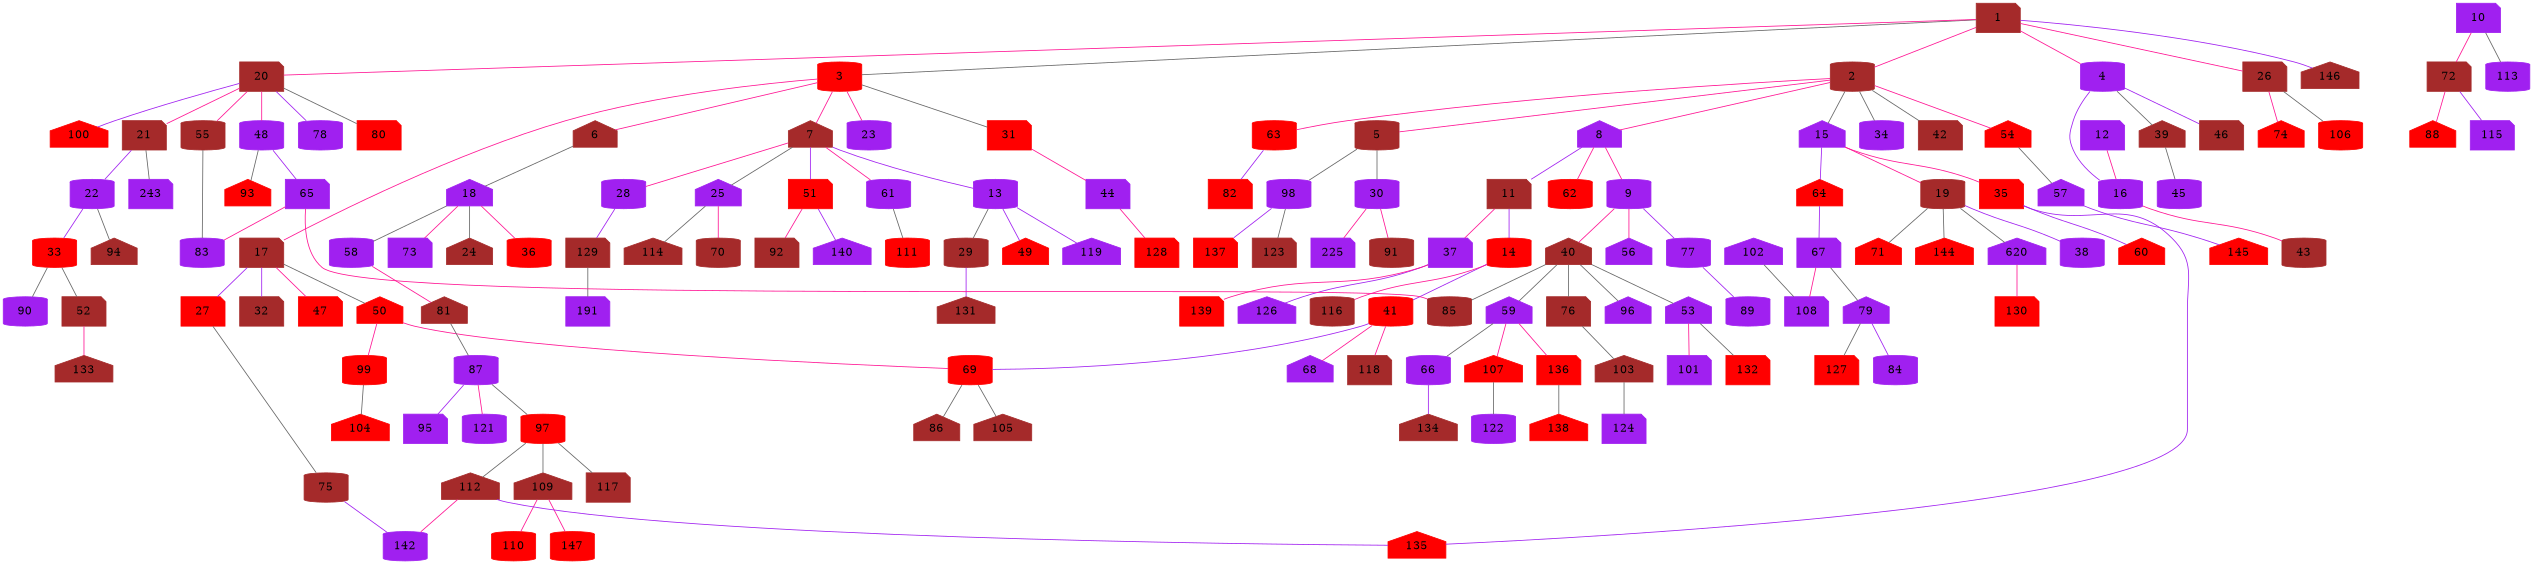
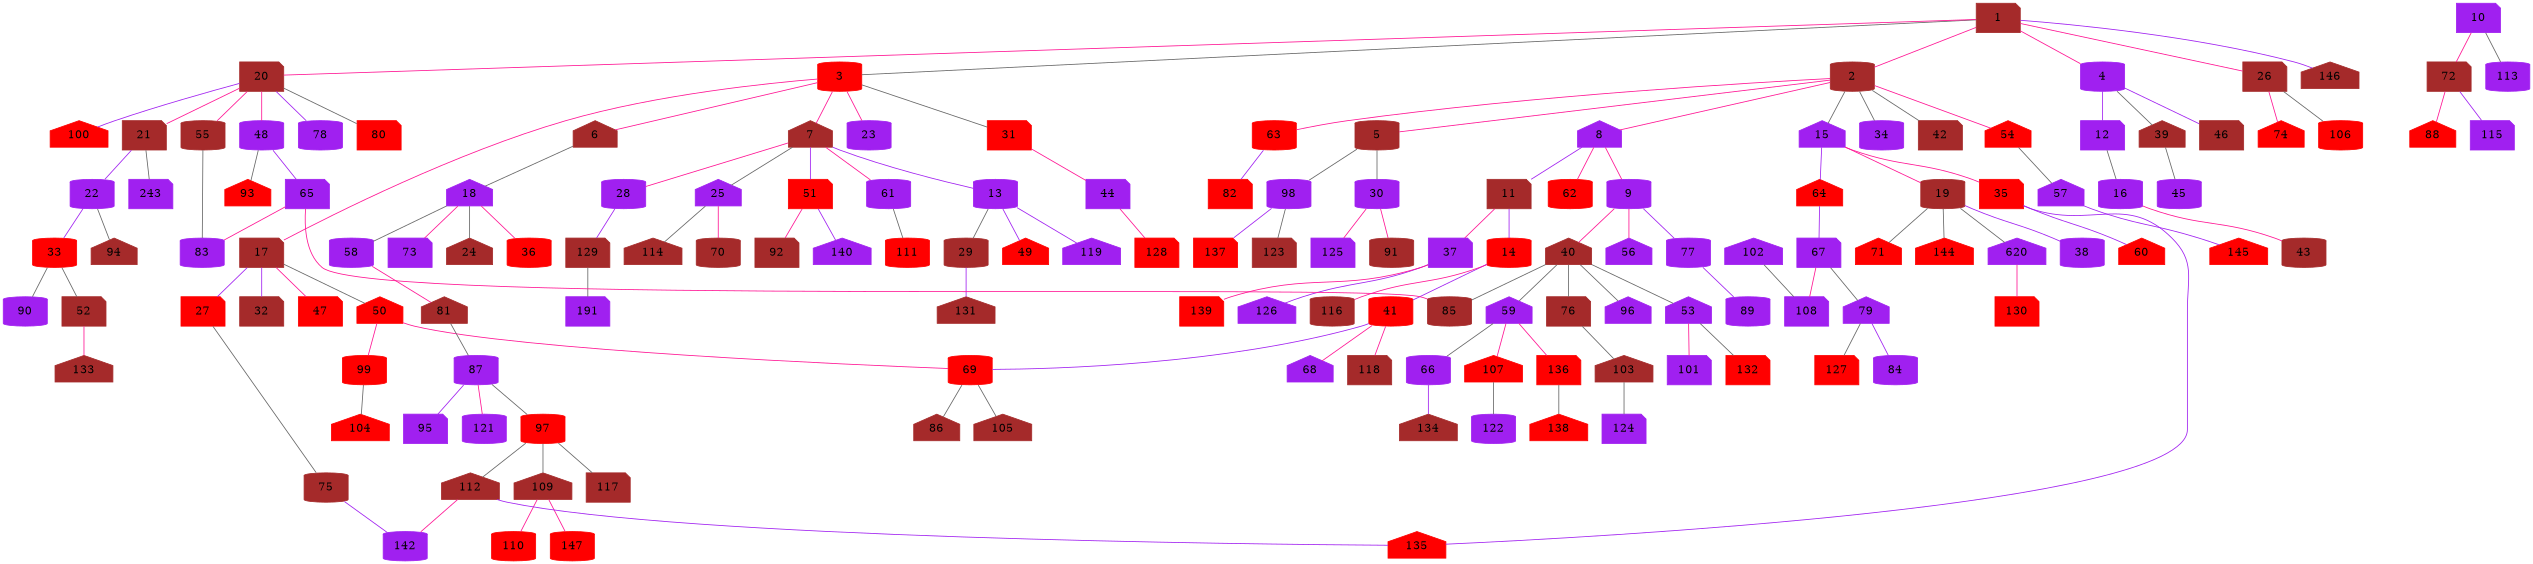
edge "4" -- "16": now "4" -- "12"
edge "12" -- "16": color deeppink -> gray40
node "225": label "225" -> "125"
